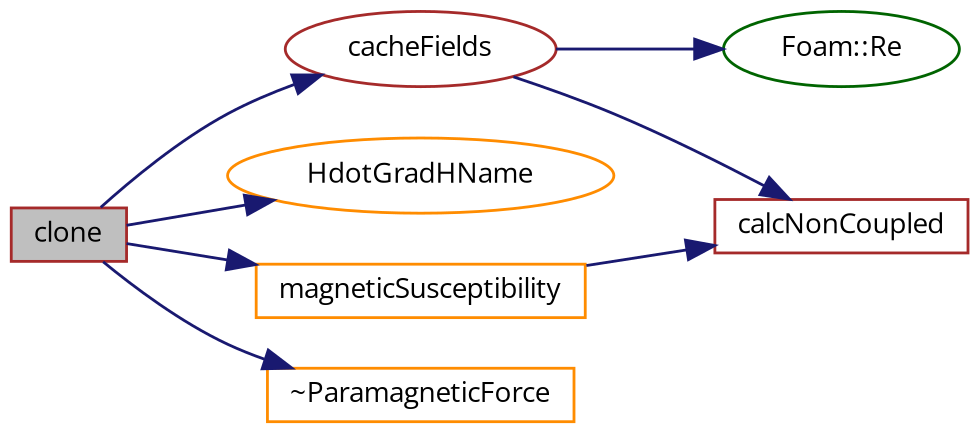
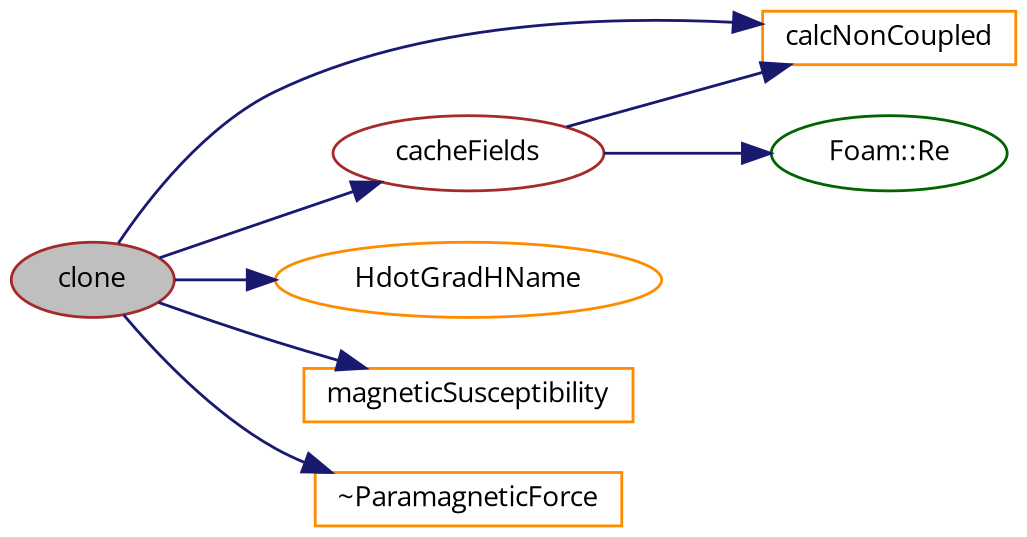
node "calcNonCoupled": color brown -> darkorange
node "clone": shape box -> ellipse
edge "magneticSusceptibility" -> "calcNonCoupled": now "clone" -> "calcNonCoupled"
